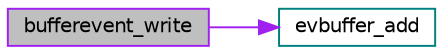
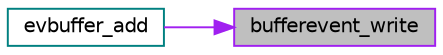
edge "bufferevent_write" -> "evbuffer_add": reversed
